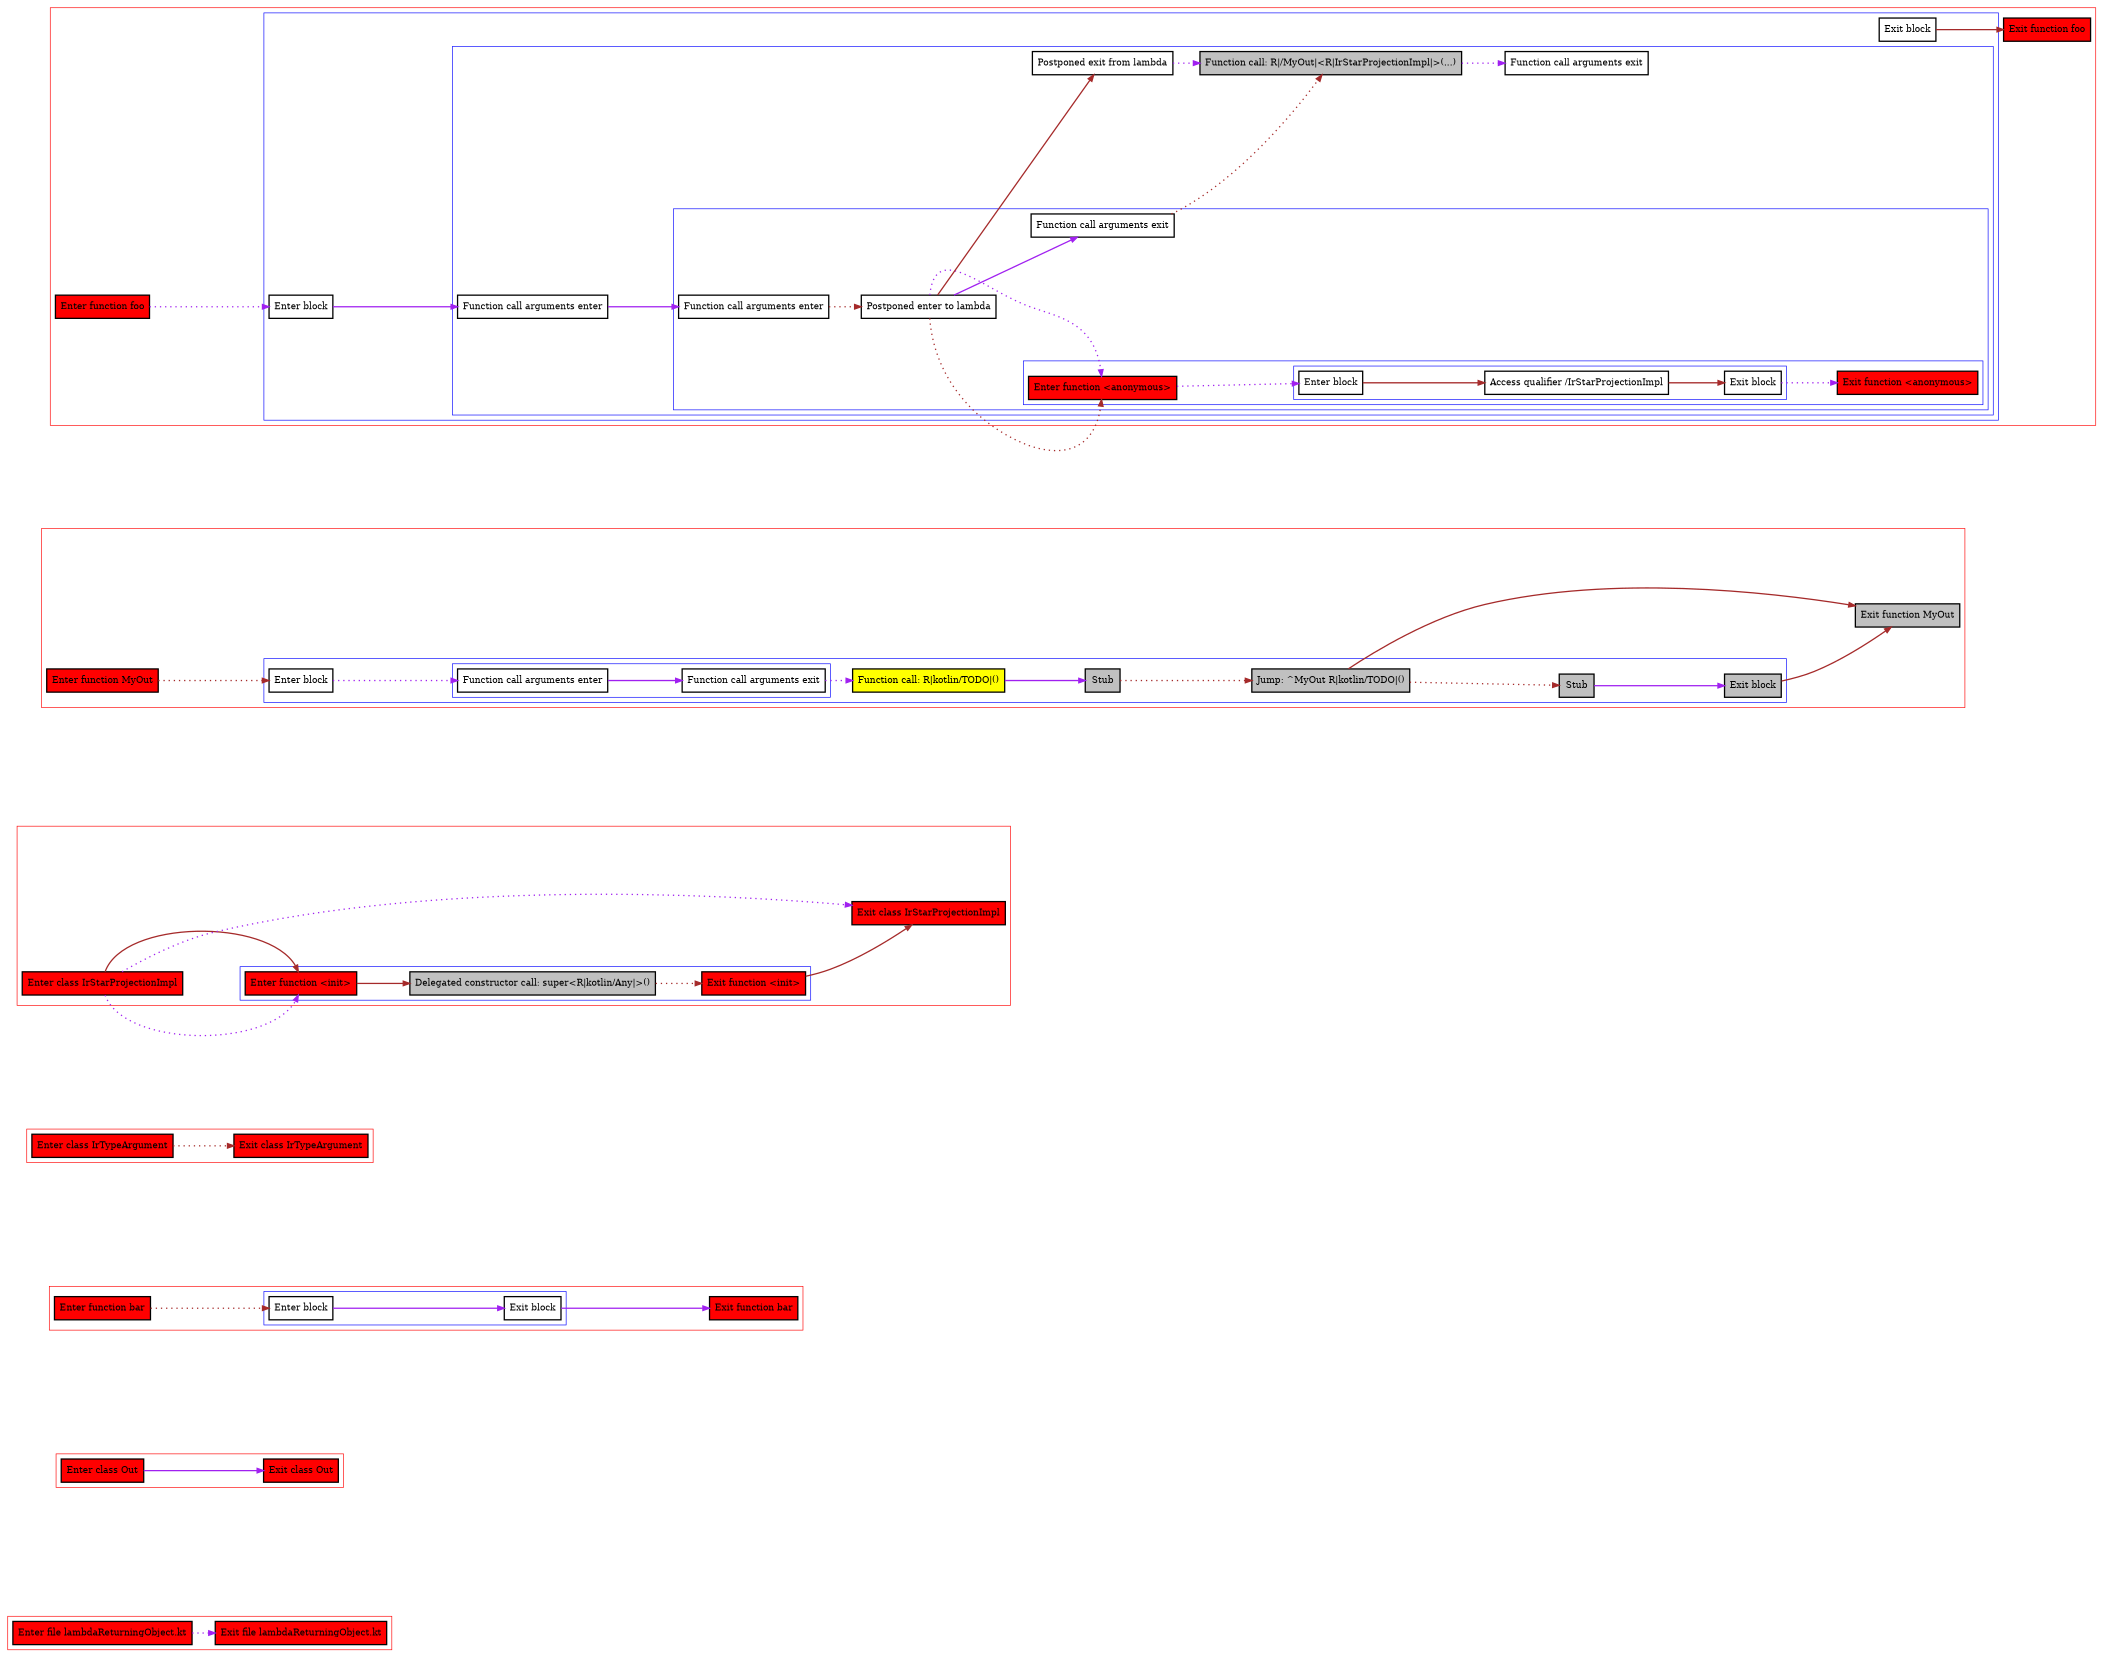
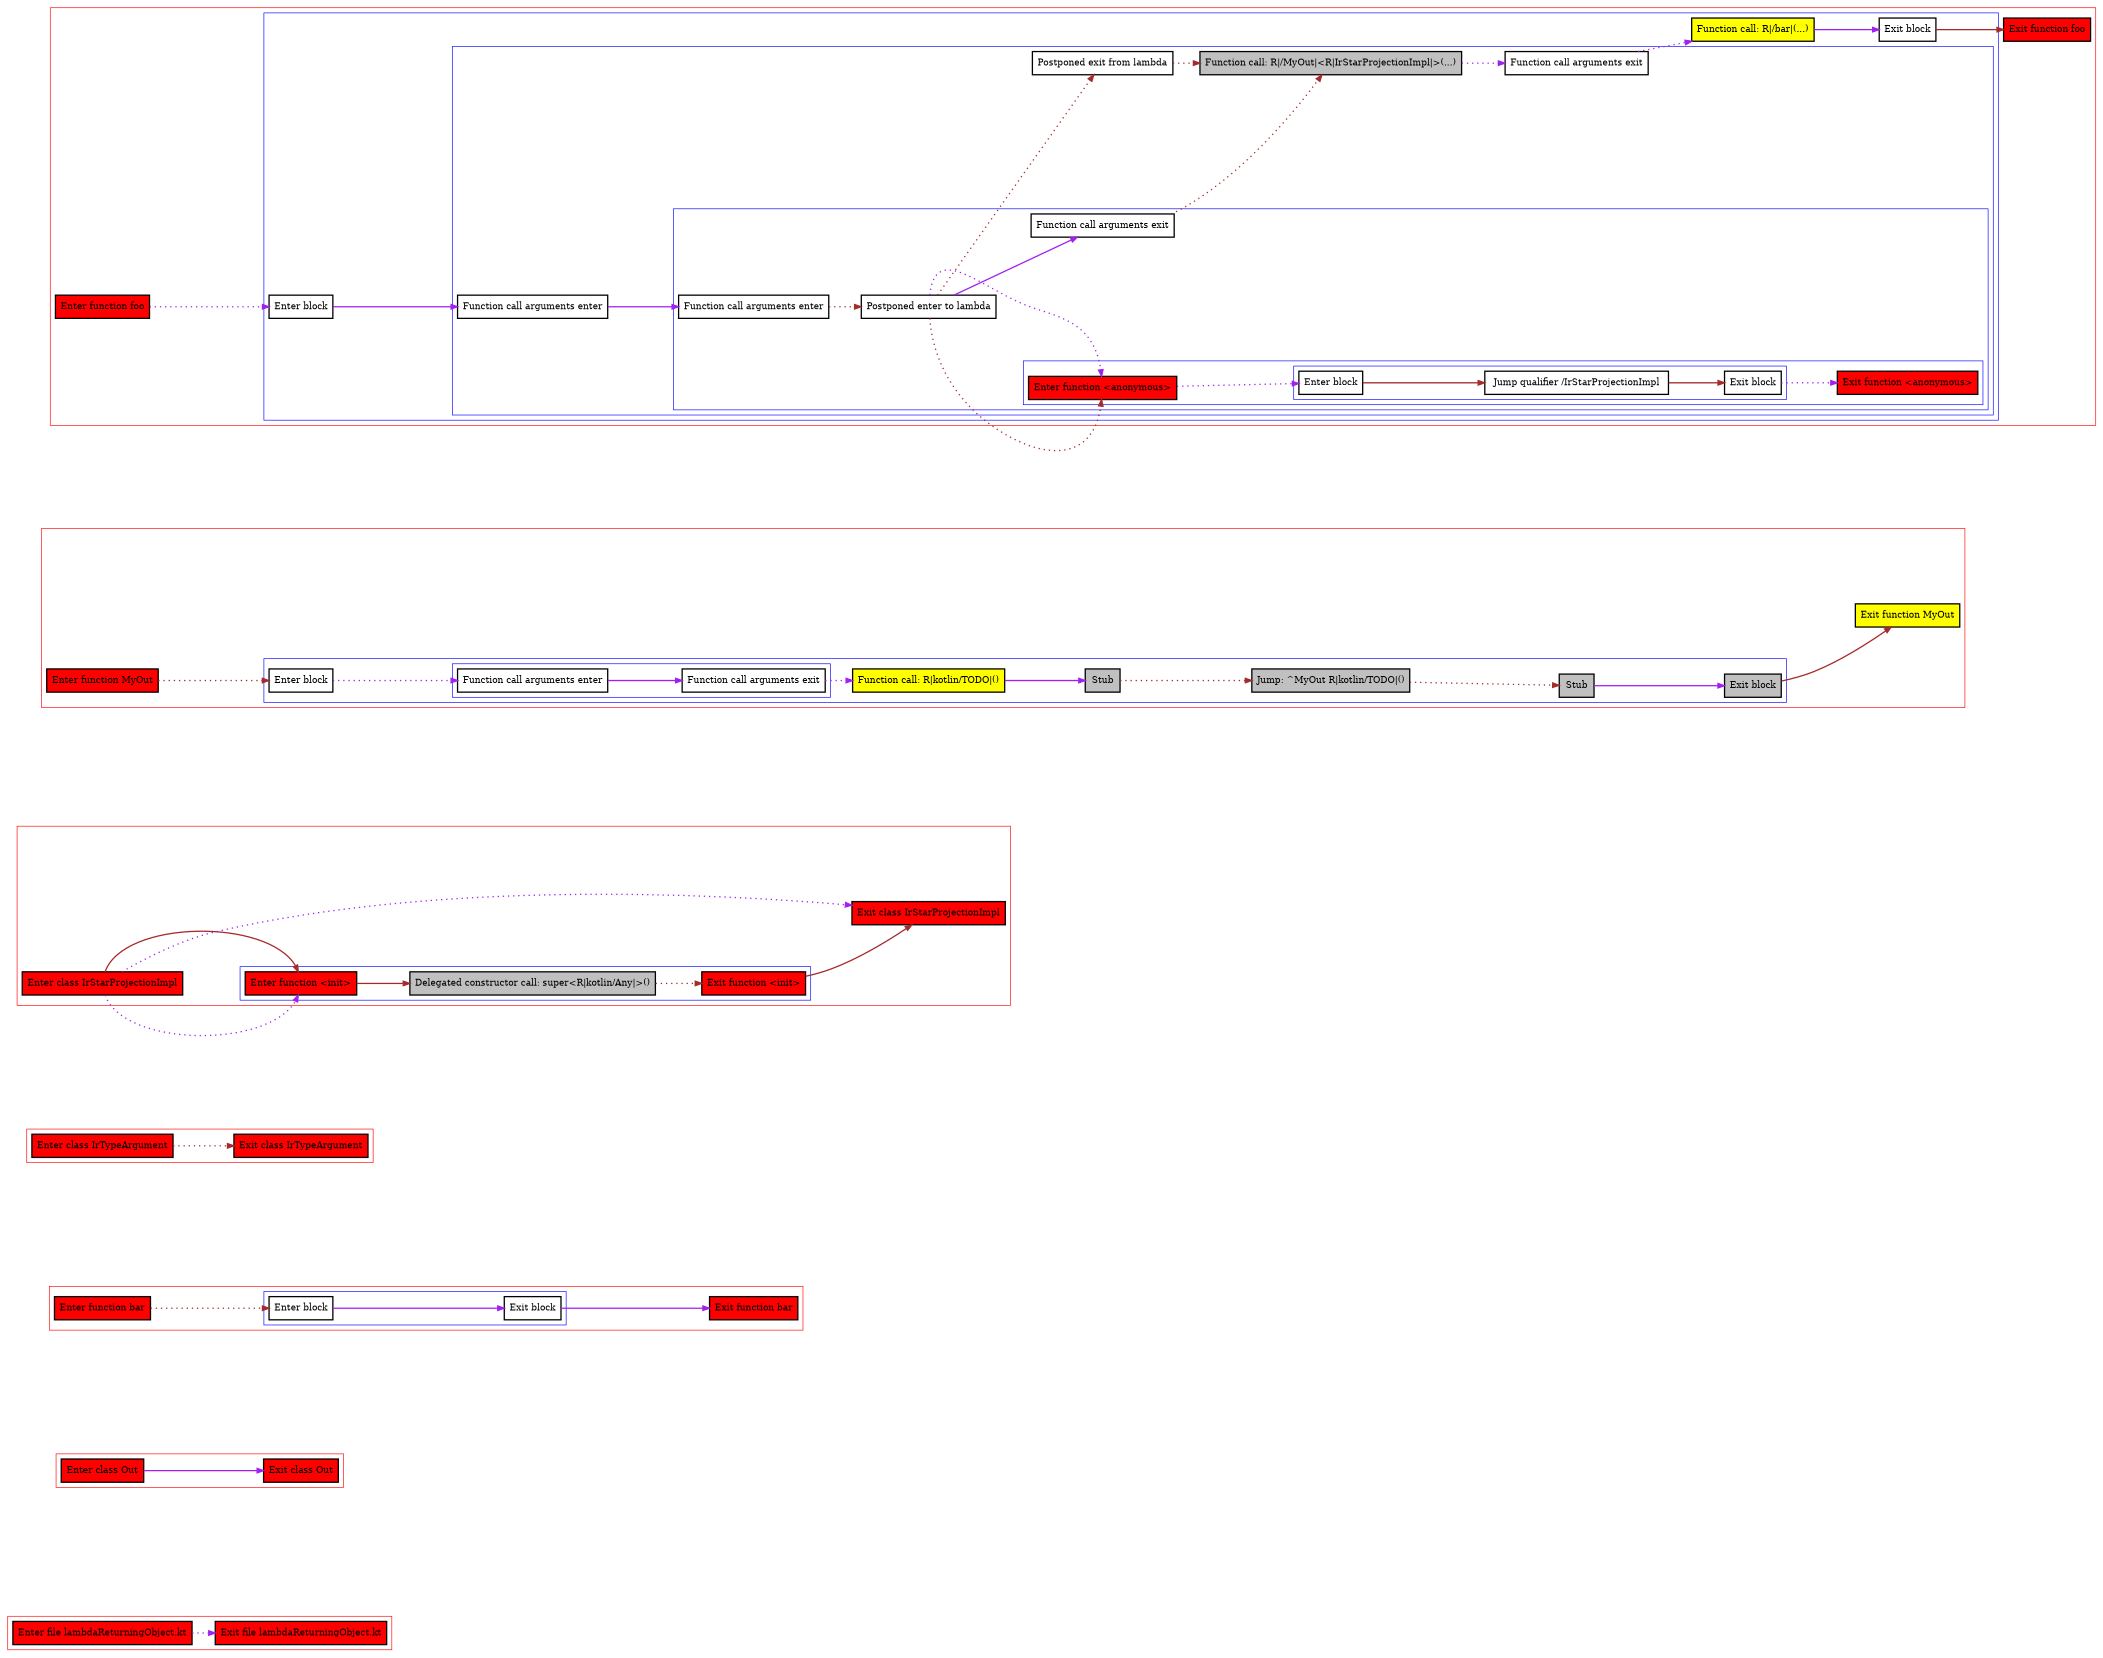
node "Function call: R|/bar|(...)": added
edge "Postponed exit from lambda" -> "Function call: R|/MyOut|<R|IrStarProjectionImpl|>(...)": color purple -> brown
edge "Postponed enter to lambda" -> "Postponed exit from lambda": style solid -> dotted
node "Access qualifier /IrStarProjectionImpl": label "Access qualifier /IrStarProjectionImpl" -> "Jump qualifier /IrStarProjectionImpl"
edge "Jump: ^MyOut R|kotlin/TODO|()" -> "Exit function MyOut": removed
node "Exit function MyOut": fillcolor gray -> yellow
